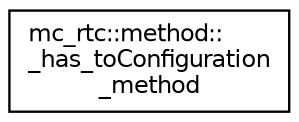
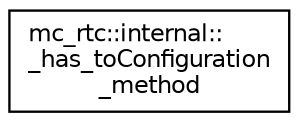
node "mc_rtc::method:: _has_toConfiguration _method": label "mc_rtc::method:: _has_toConfiguration _method" -> "mc_rtc::internal:: _has_toConfiguration _method"
